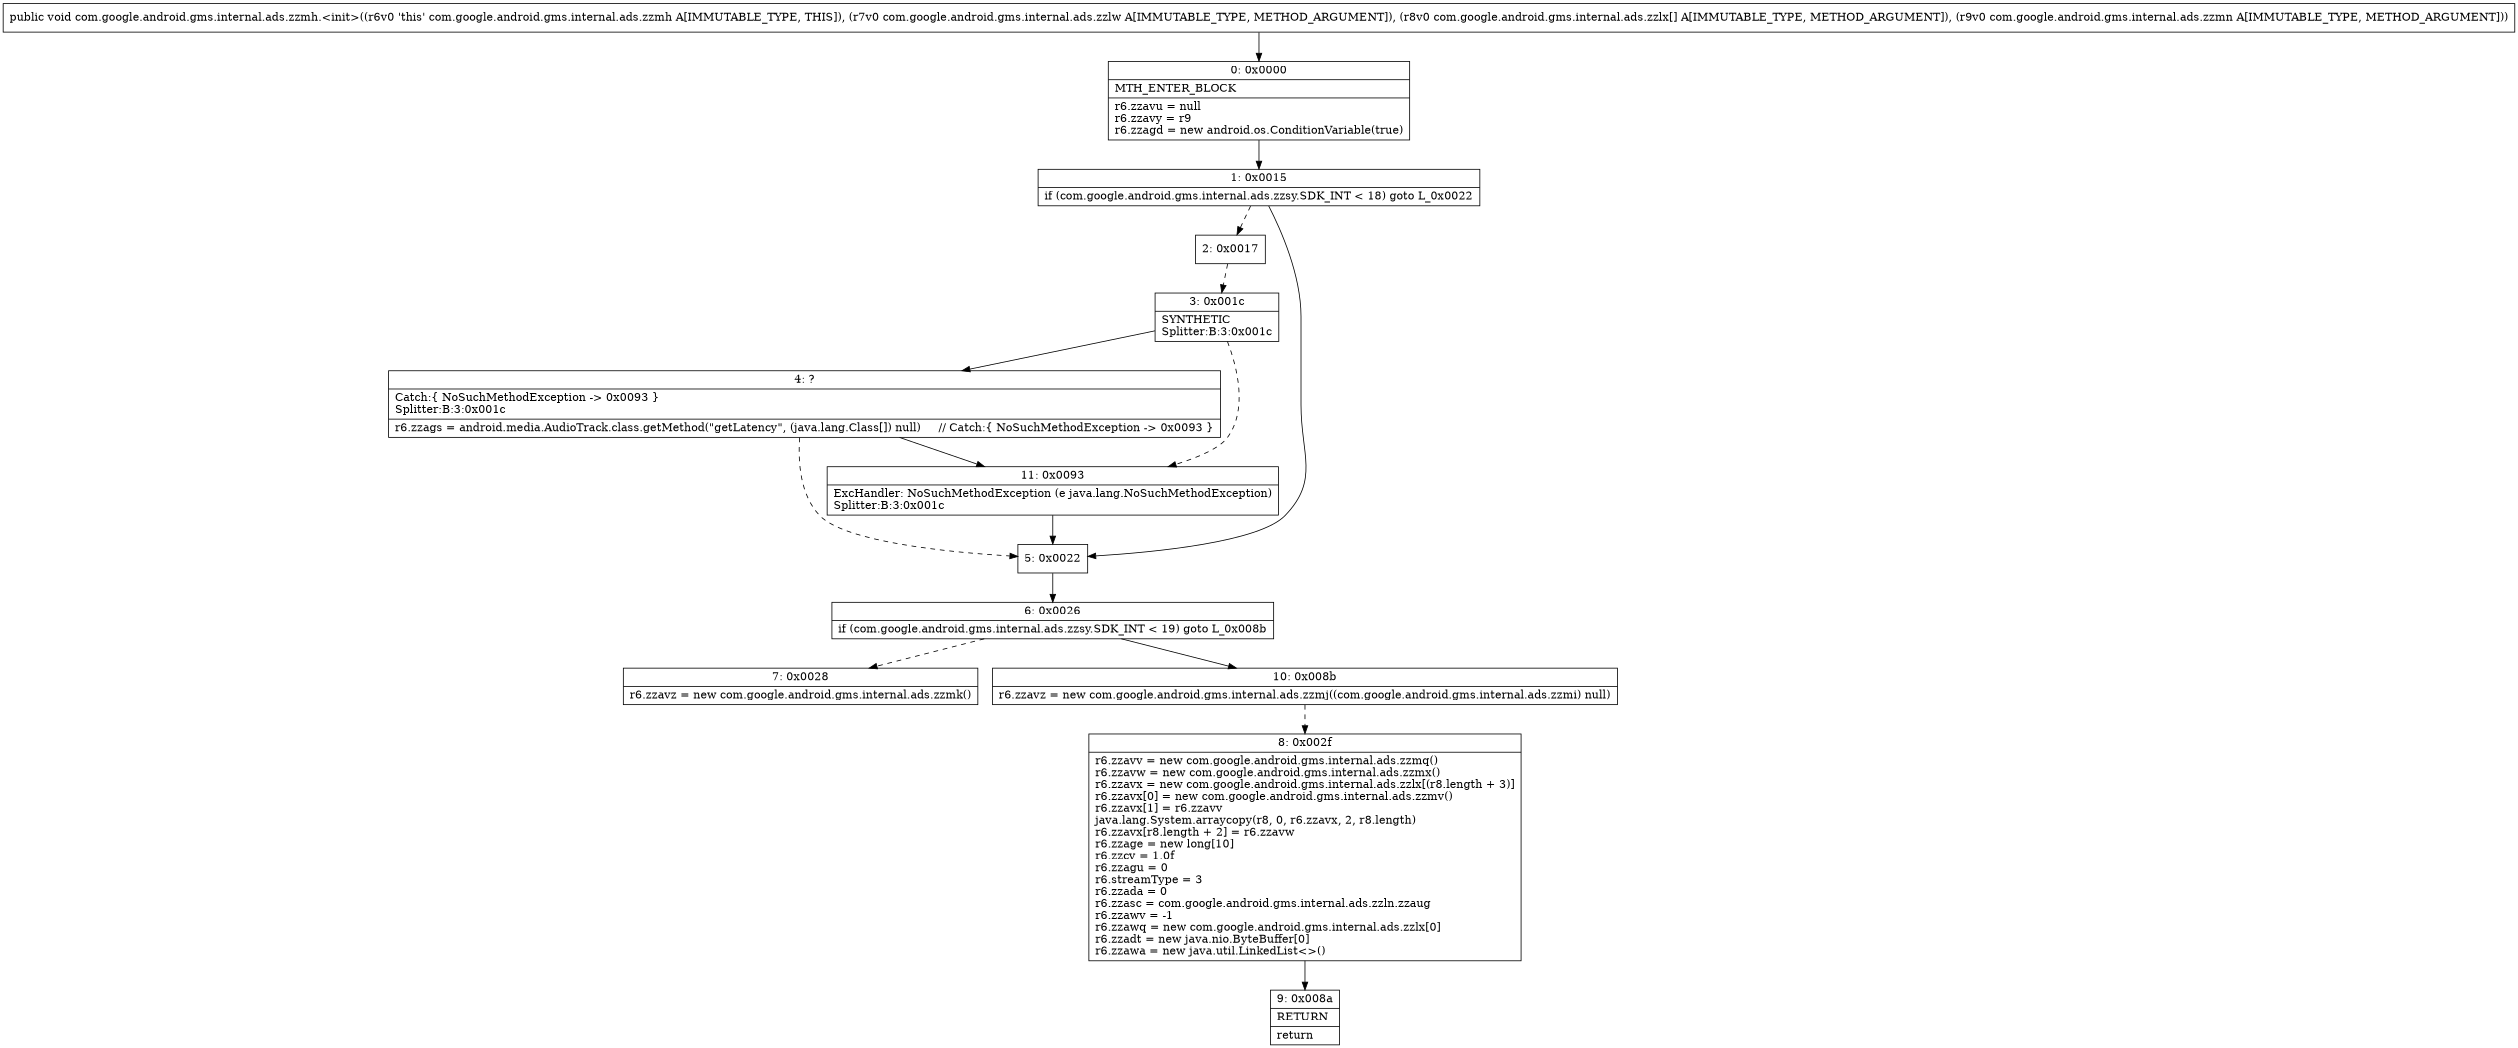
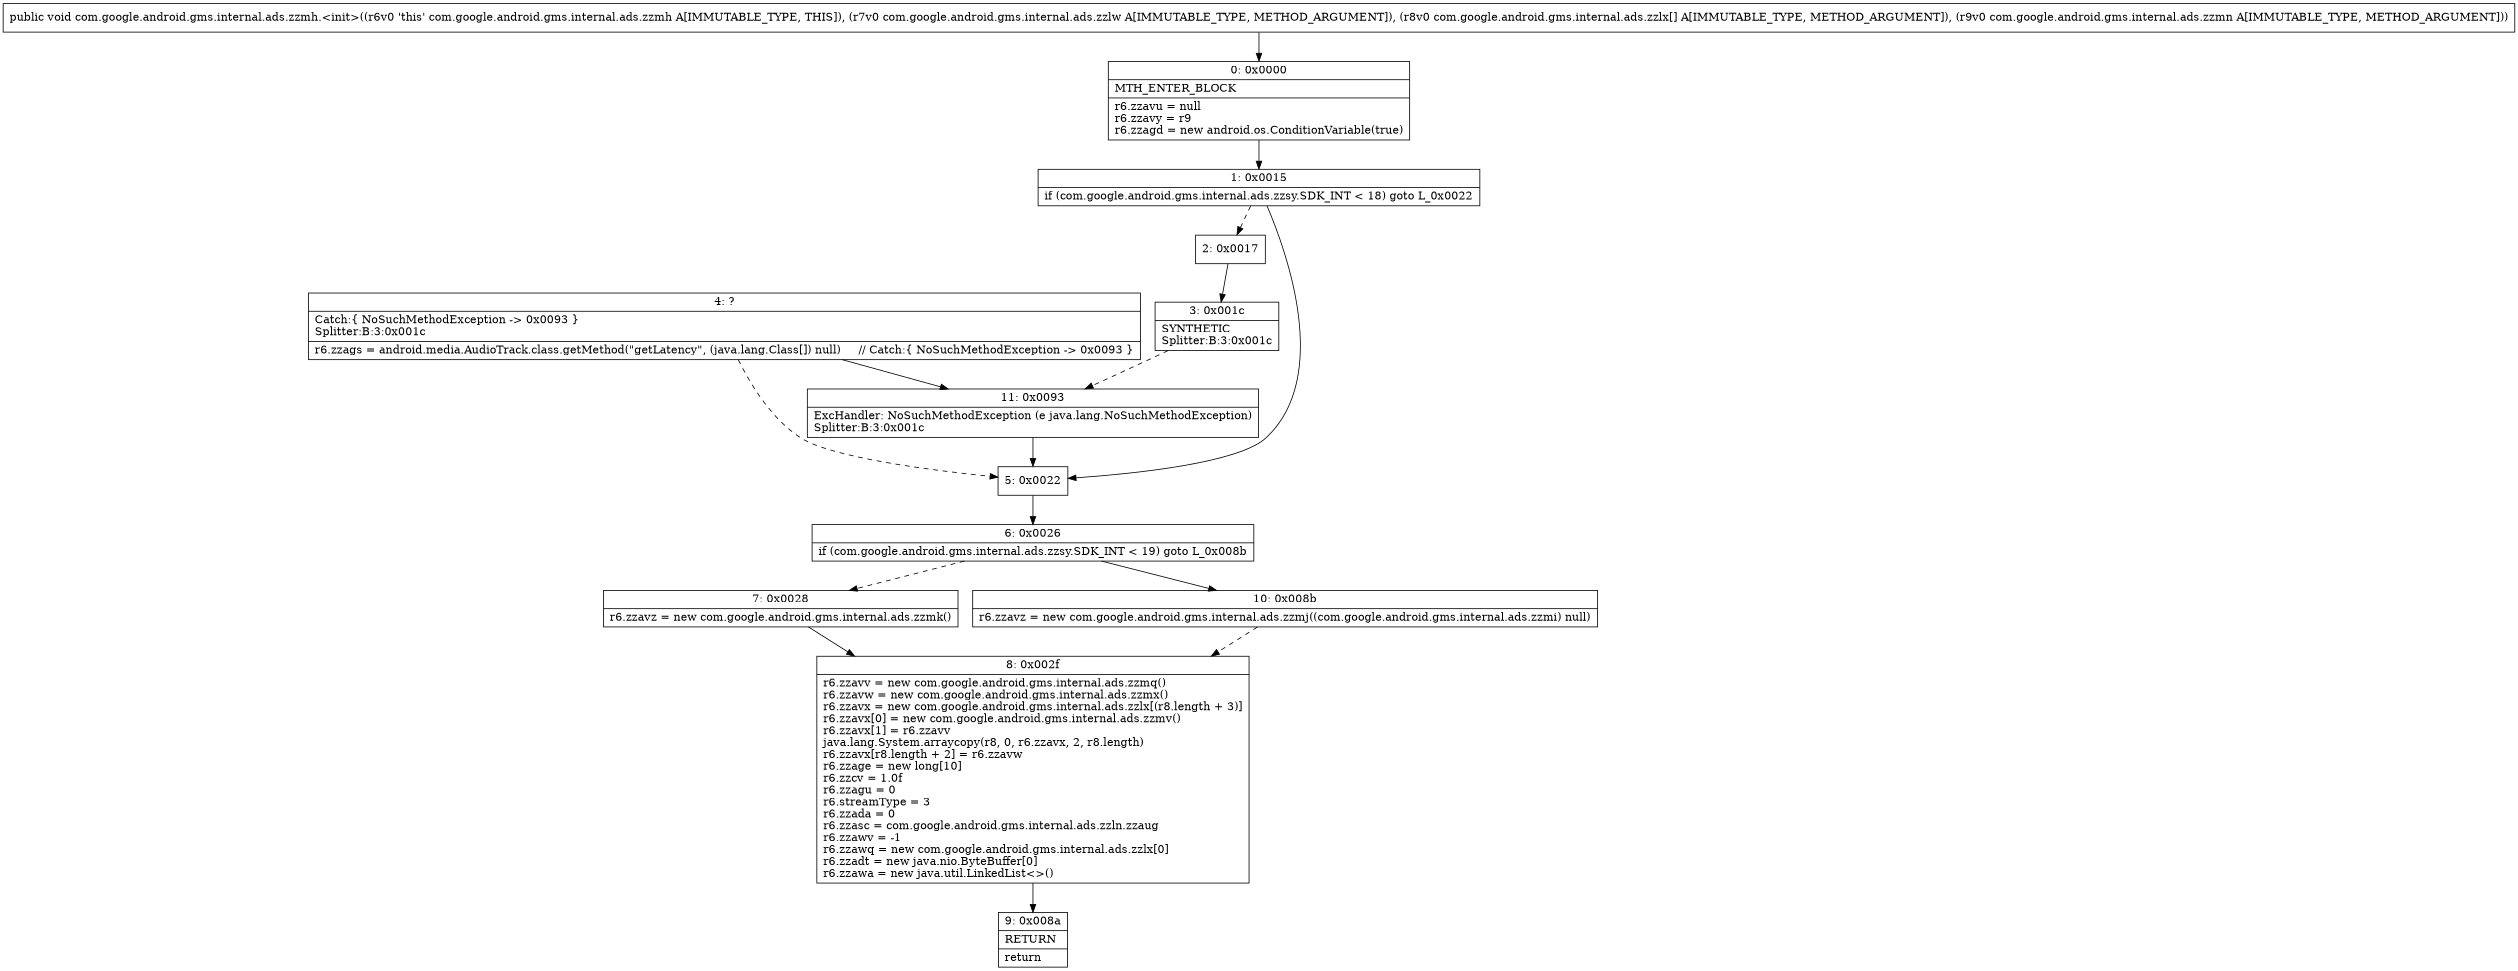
edge "2: 0x0017" -> "3: 0x001c": style dashed -> solid
edge "3: 0x001c" -> "4: ?": removed
edge "7: 0x0028" -> "8: 0x002f": added
